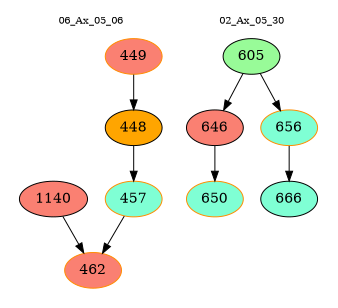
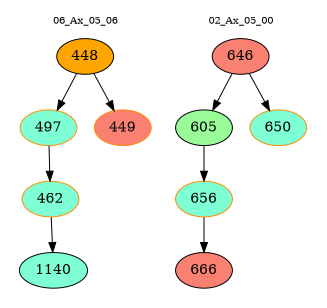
cluster "02_Ax_05_30": label "02_Ax_05_30" -> "02_Ax_05_00"
edge "449" -> "448": reversed
edge "605" -> "646": reversed
node "1140": fillcolor salmon -> aquamarine
node "457": label "457" -> "497"
node "666": fillcolor aquamarine -> salmon
edge "1140" -> "462": reversed
node "462": fillcolor salmon -> aquamarine
